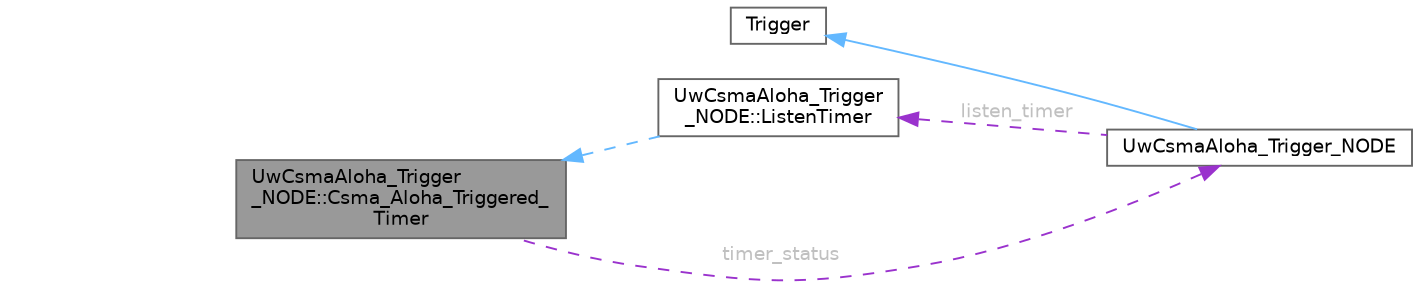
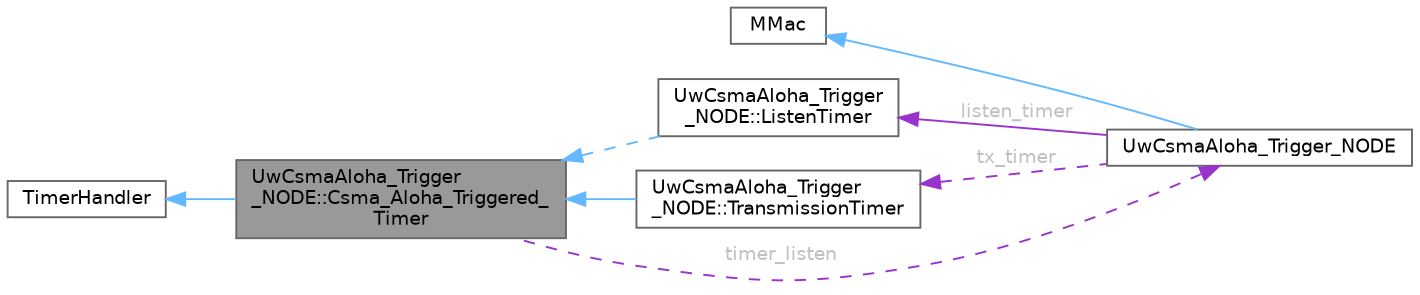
node "Trigger": label "Trigger" -> "MMac"
edge "UwCsmaAloha_Trigger_NODE" -> "UwCsmaAloha_Trigger _NODE::ListenTimer": style dashed -> solid
node "TimerHandler": added
node "UwCsmaAloha_Trigger _NODE::TransmissionTimer": added
edge "UwCsmaAloha_Trigger _NODE::Csma_Aloha_Triggered_ Timer" -> "UwCsmaAloha_Trigger_NODE": label " timer_status" -> " timer_listen"
